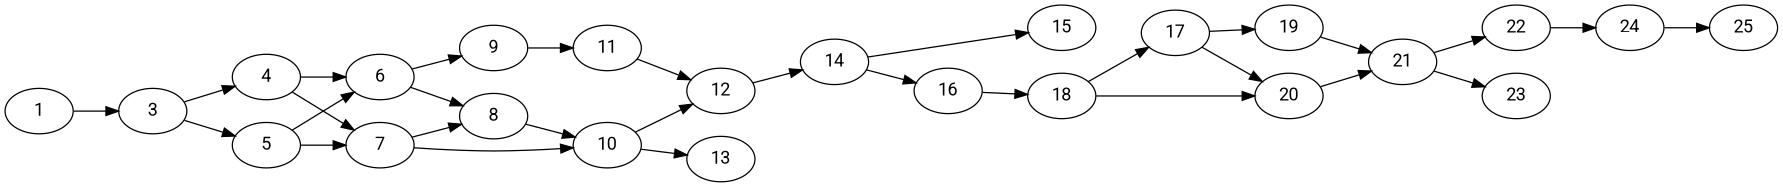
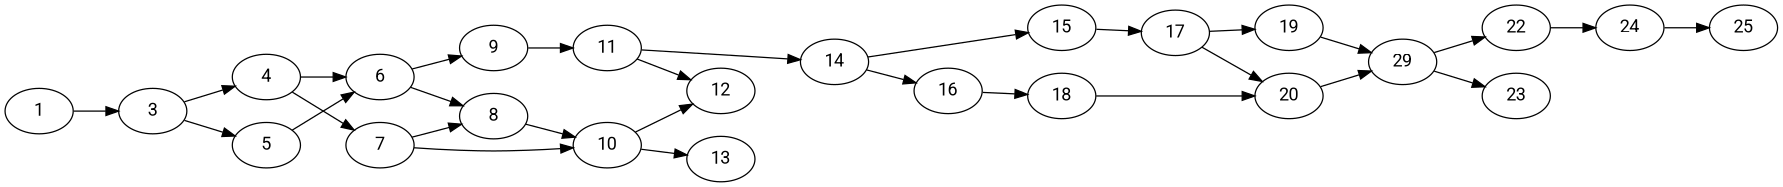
node "21": label "21" -> "29"
edge "18" -> "17": now "15" -> "17"
edge "12" -> "14": now "11" -> "14"
edge "5" -> "7": removed
